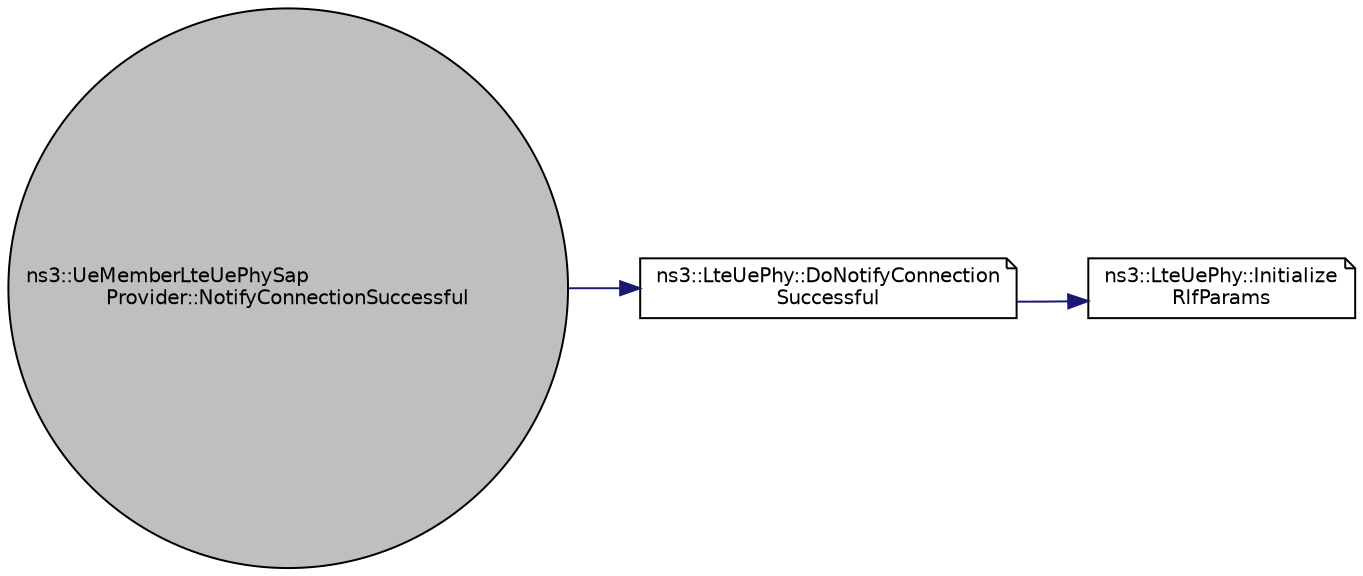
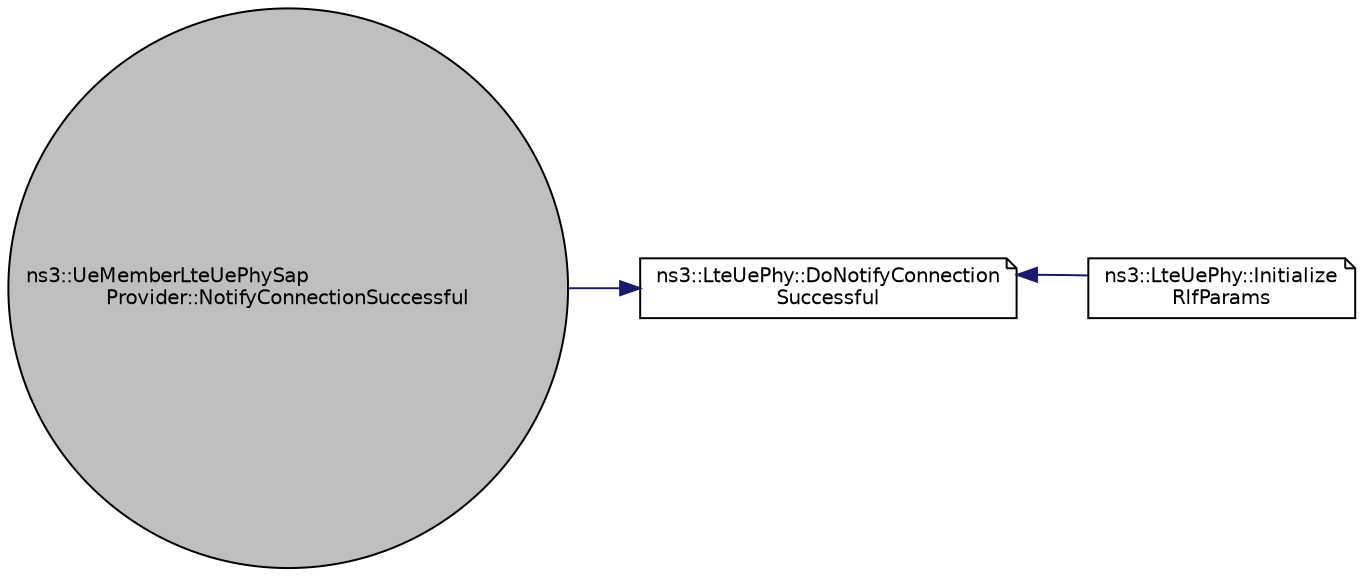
edge "ns3::LteUePhy::DoNotifyConnection Successful" -> "ns3::LteUePhy::Initialize RlfParams": reversed
